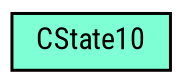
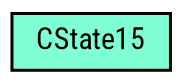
node "CState10": label "CState10" -> "CState15"
